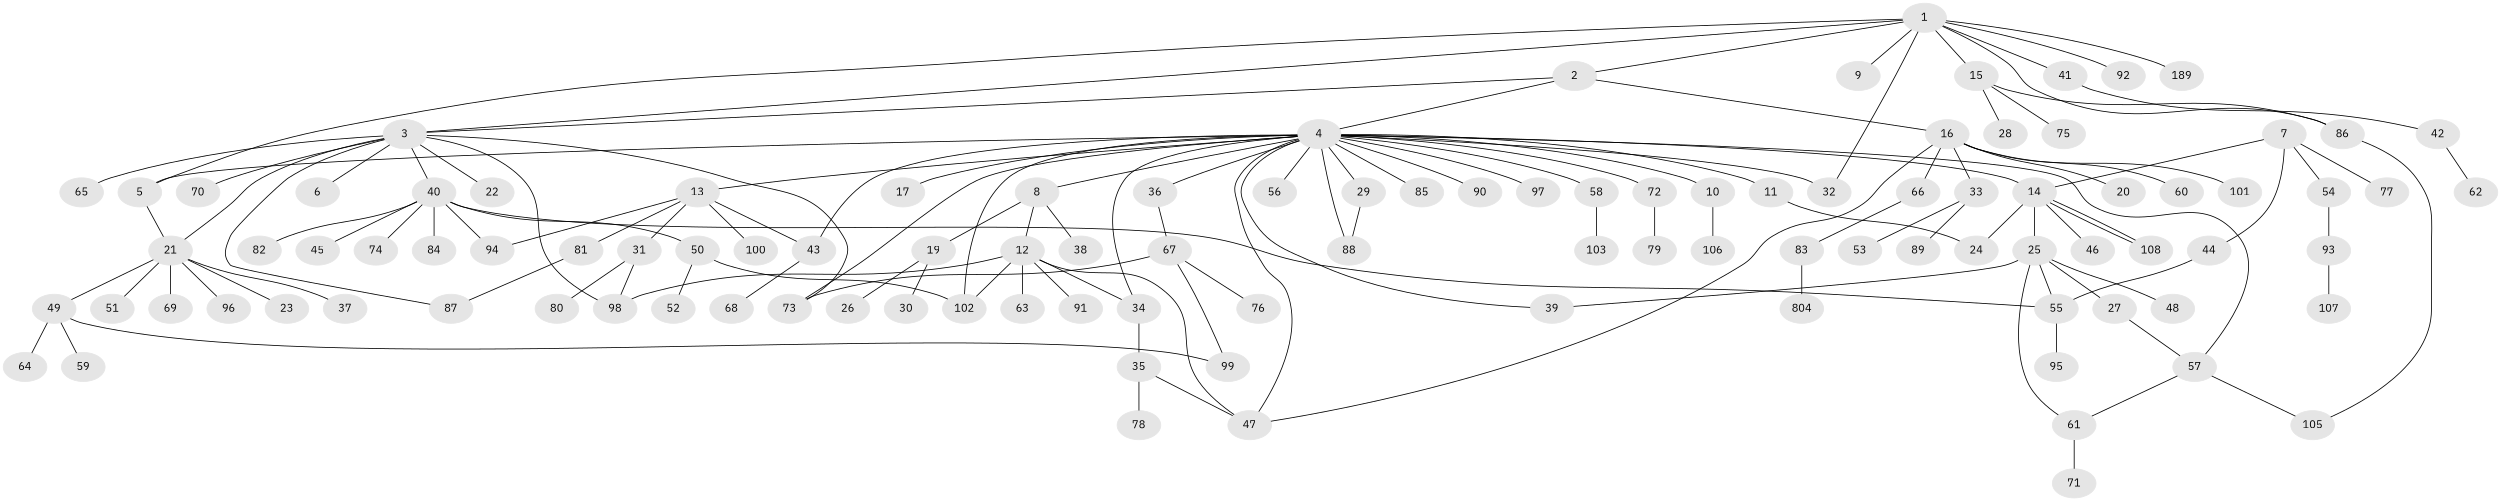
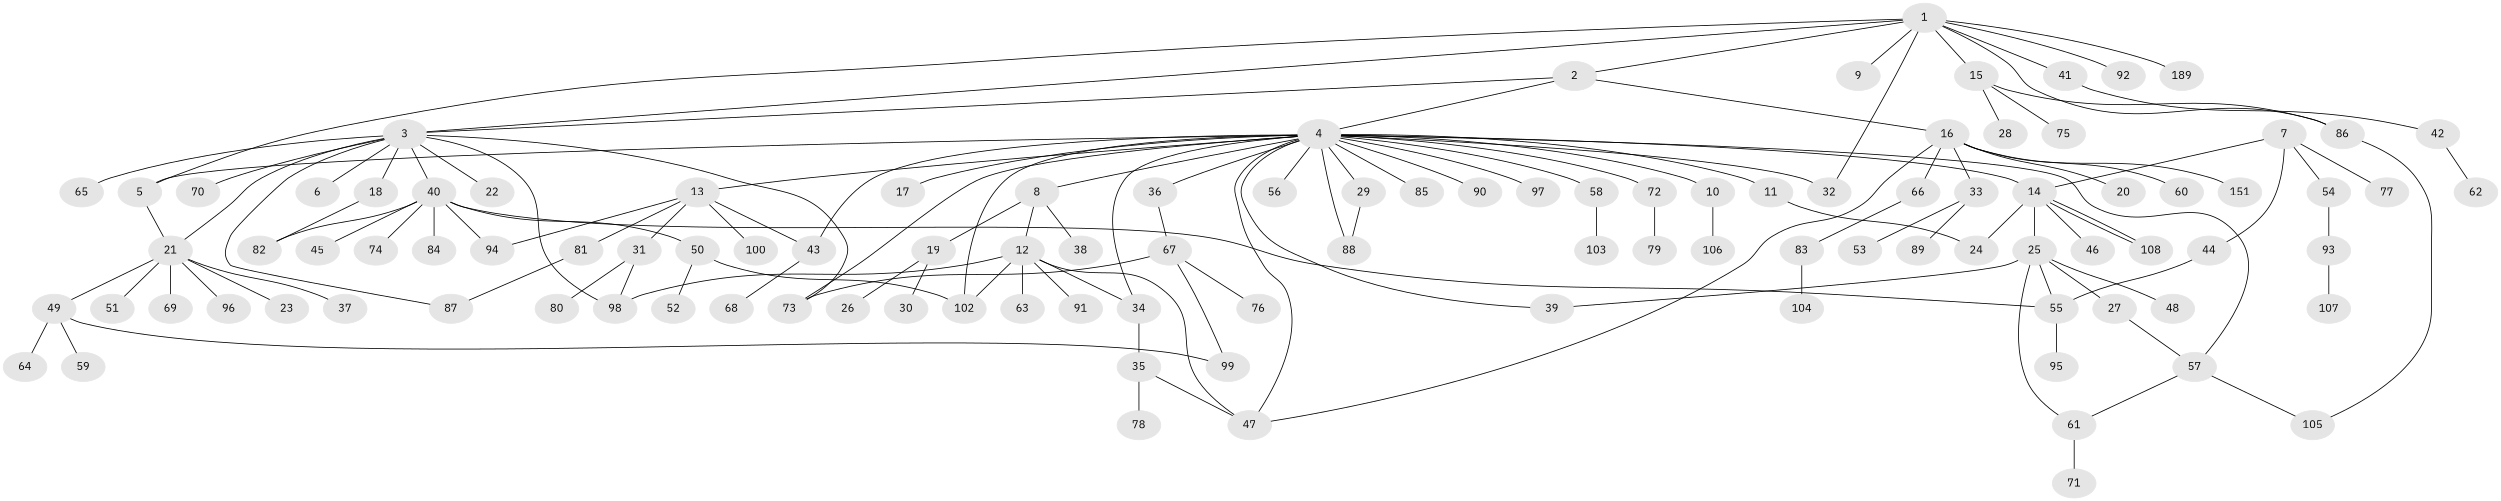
node "18": added
node "101": label "101" -> "151"
node "804": label "804" -> "104"
